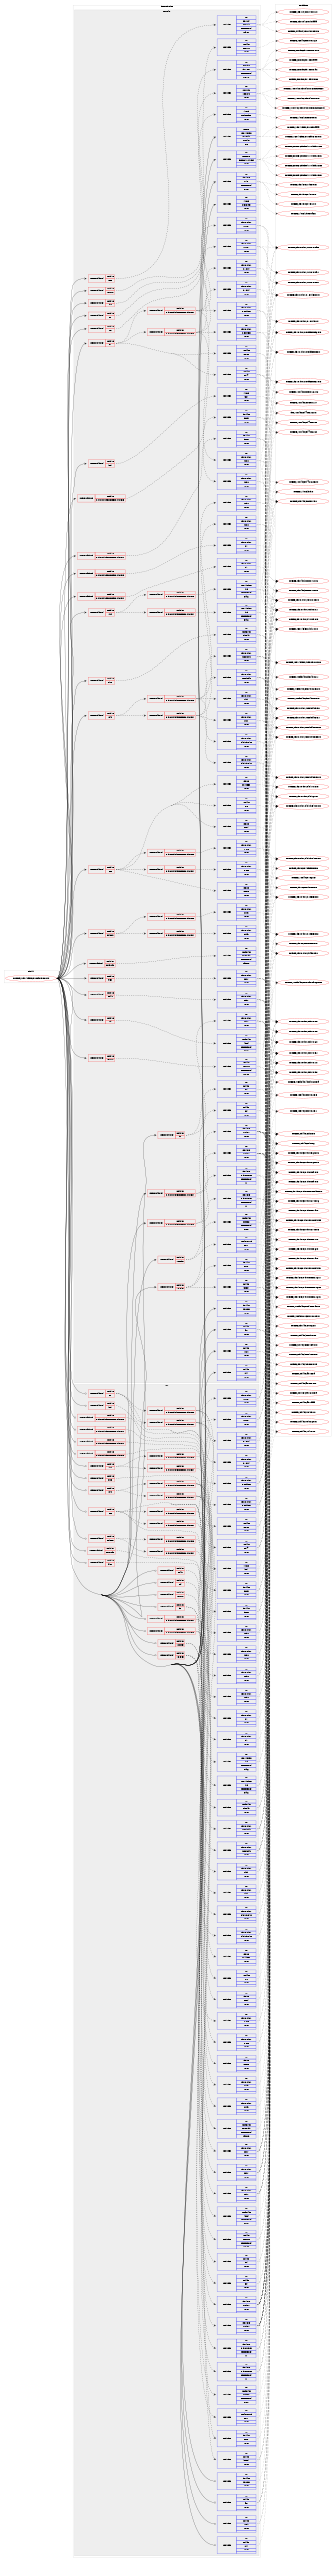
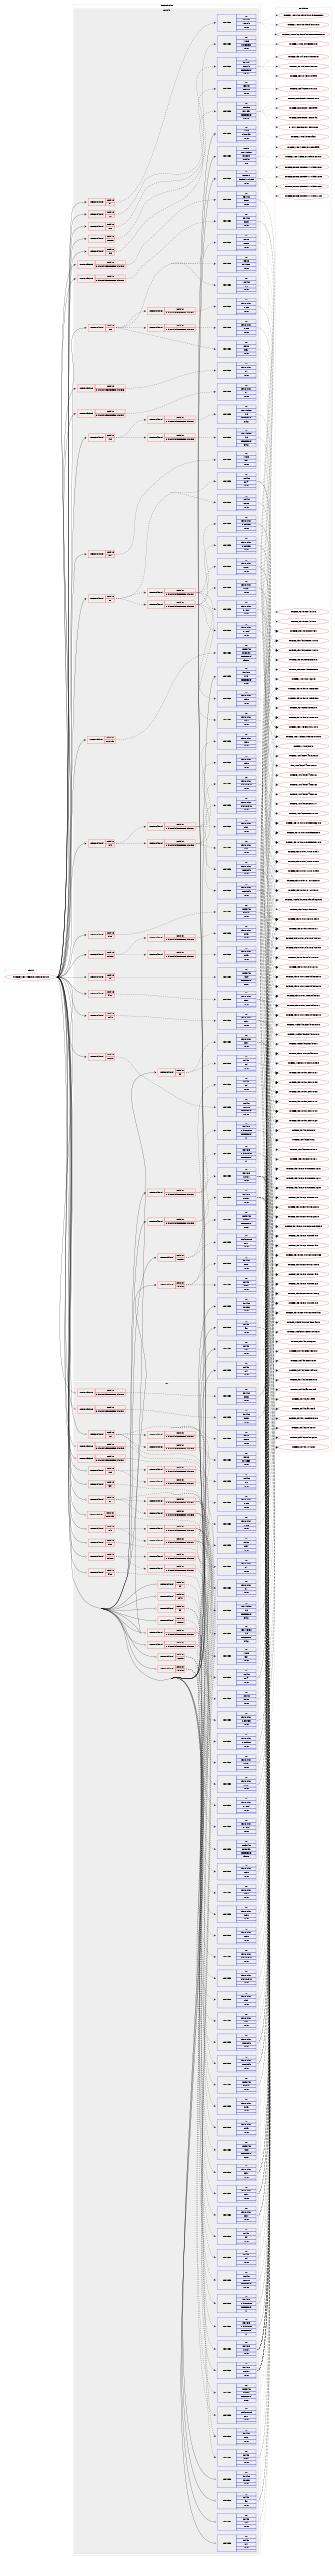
node "portage://thrift-util/cppunit-1.15.1-r2": label "portage://thrift-util/cppunit-1.15.1-r2" -> "portage://dev-util/cppunit-1.15.1-r2"
node "portage://app-doc/doxygen-1.8.20": label "portage://app-doc/doxygen-1.8.20" -> "pyyaml://app-doc/doxygen-1.8.20"
node "portage://virtual/os-pango-0-r2": label "portage://virtual/os-pango-0-r2" -> "portage://virtual/os-headers-0-r2"
node "portage://x11-libs/gtk+-3.24.24": added
node "portage://media-libs/libsdl-1.2.15-r9": label "portage://media-libs/libsdl-1.2.15-r9" -> "portage://media-qwt/libsdl-1.2.15-r9"
node "portage://sci-libs/fftw-3.3.8-r1": label "portage://sci-libs/fftw-3.3.8-r1" -> "portage://sci-libs/vocoder-3.3.8-r1"
node "portage://sci-mako/fftw-2.1.5-r9": label "portage://sci-mako/fftw-2.1.5-r9" -> "portage://sci-libs/fftw-2.1.5-r9"
node "portage://sci-libs/volk-2.4.1": label "portage://sci-libs/volk-2.4.1" -> "portage://sci-libs/volk-2.5.1"
